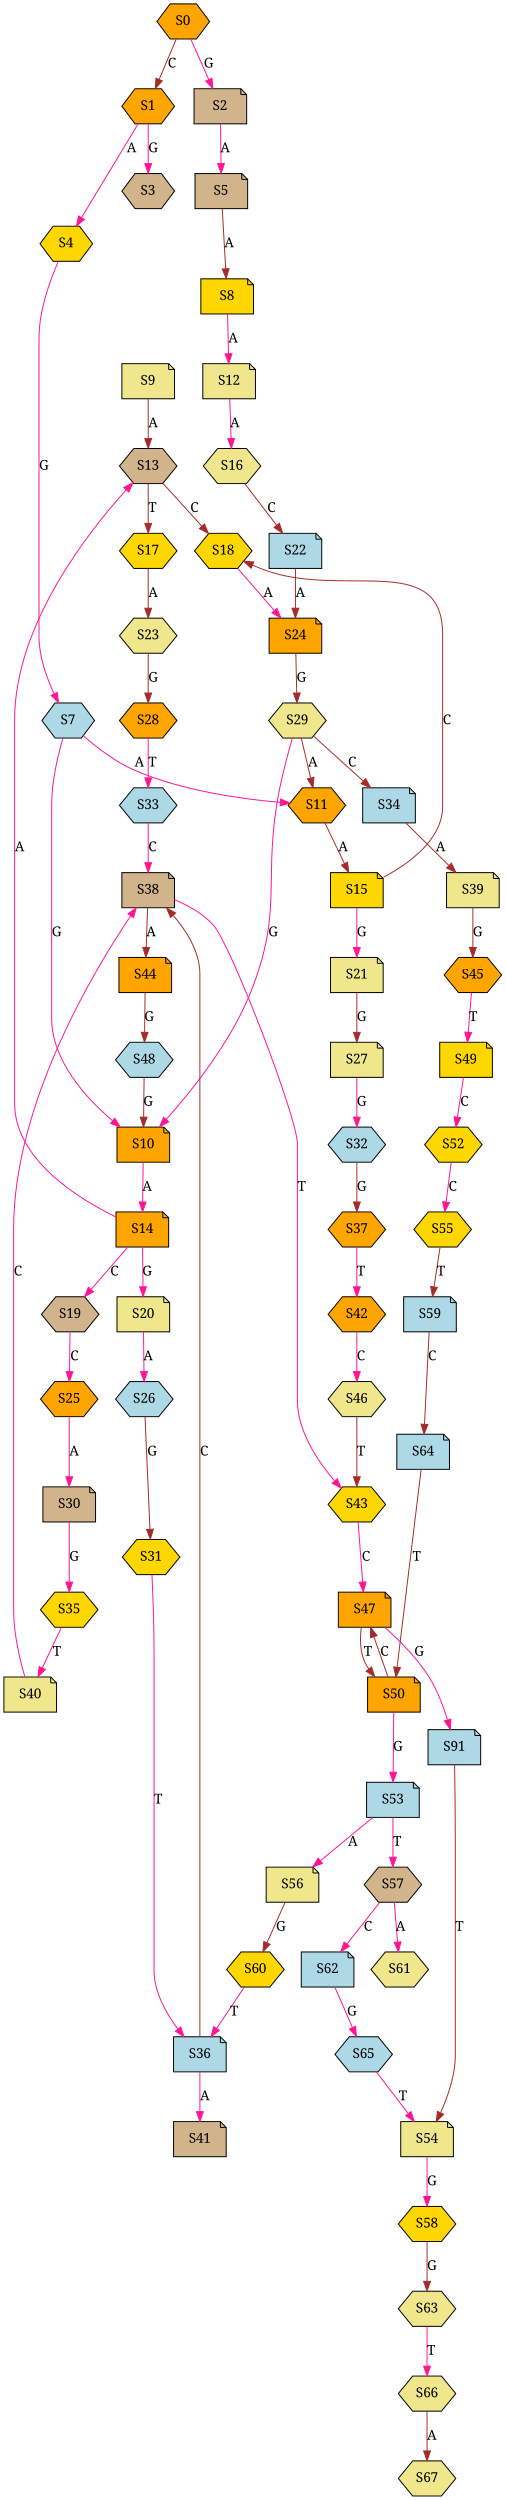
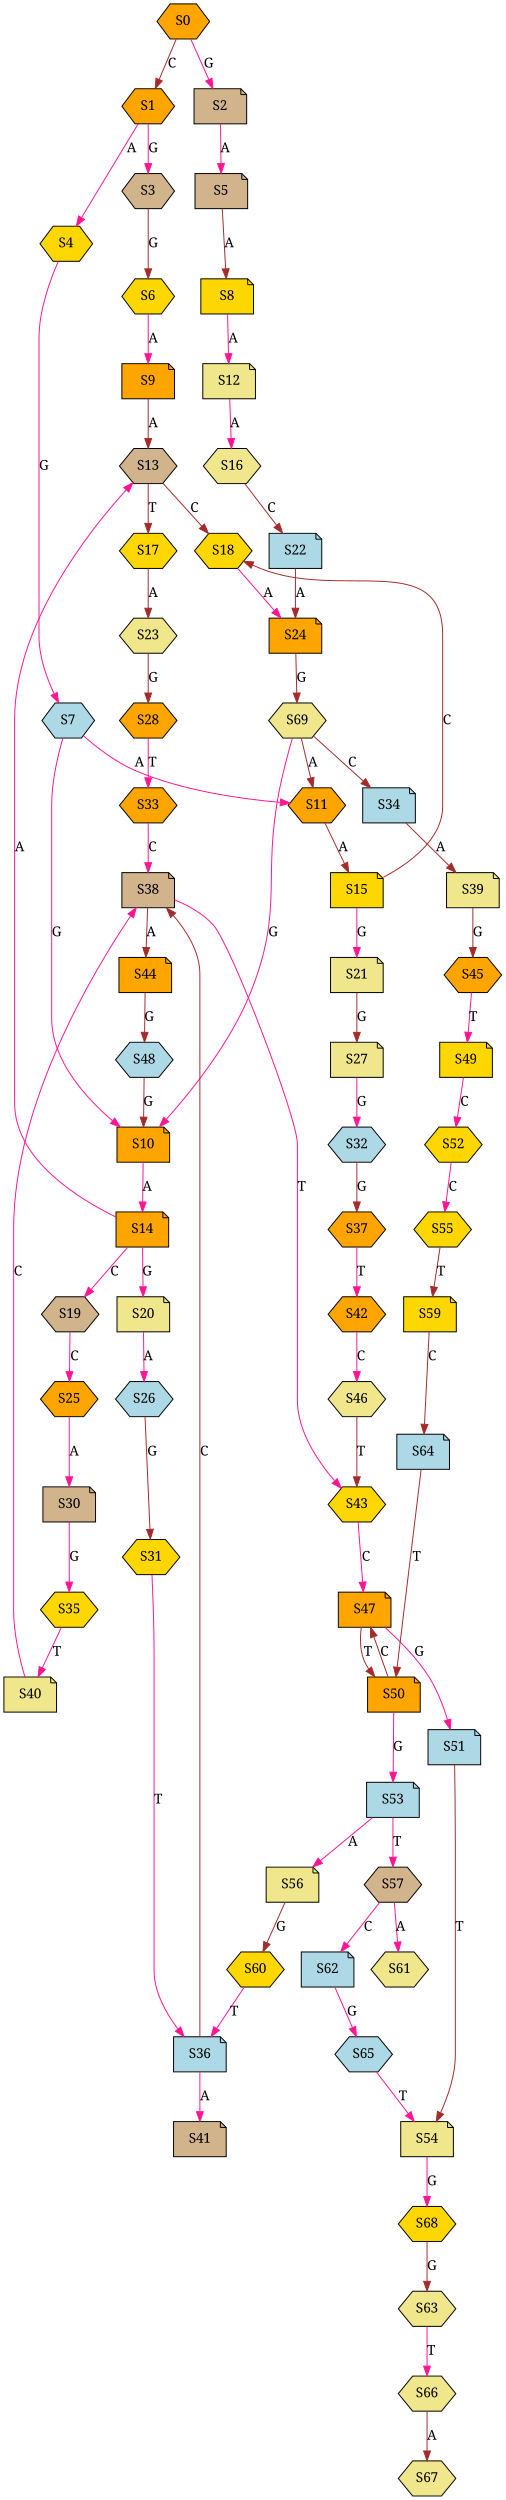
node "S6": added
node "S9": fillcolor khaki -> orange
node "S29": label "S29" -> "S69"
node "S33": fillcolor lightblue -> orange
node "S59": fillcolor lightblue -> gold
node "S91": label "S91" -> "S51"
node "S58": label "S58" -> "S68"
